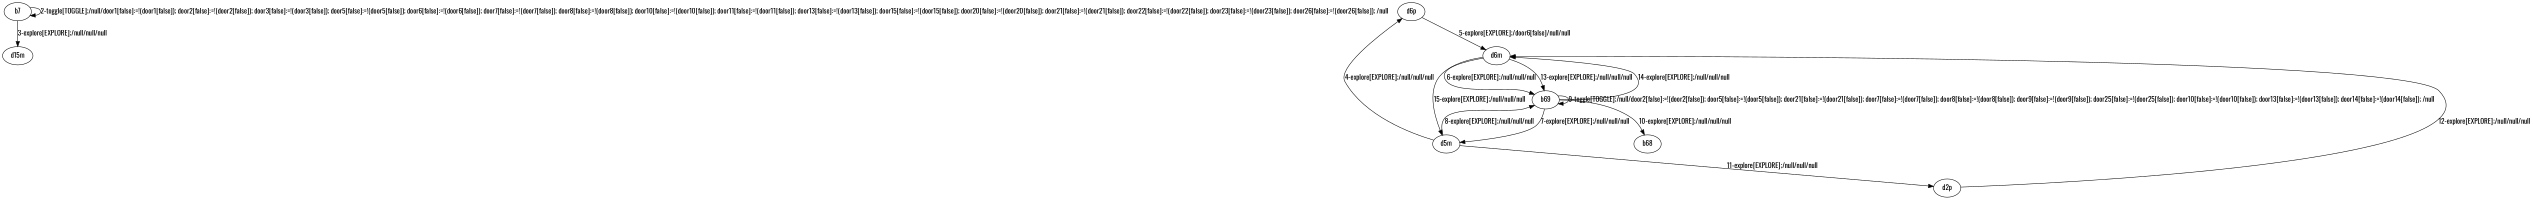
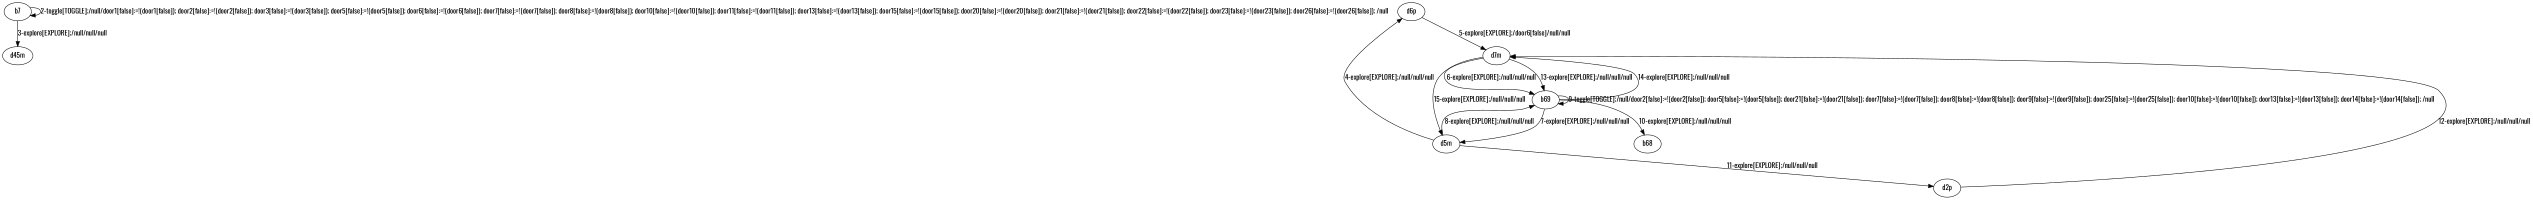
node "d15m": label "d15m" -> "d45m"
node "d6m": label "d6m" -> "d7m"
